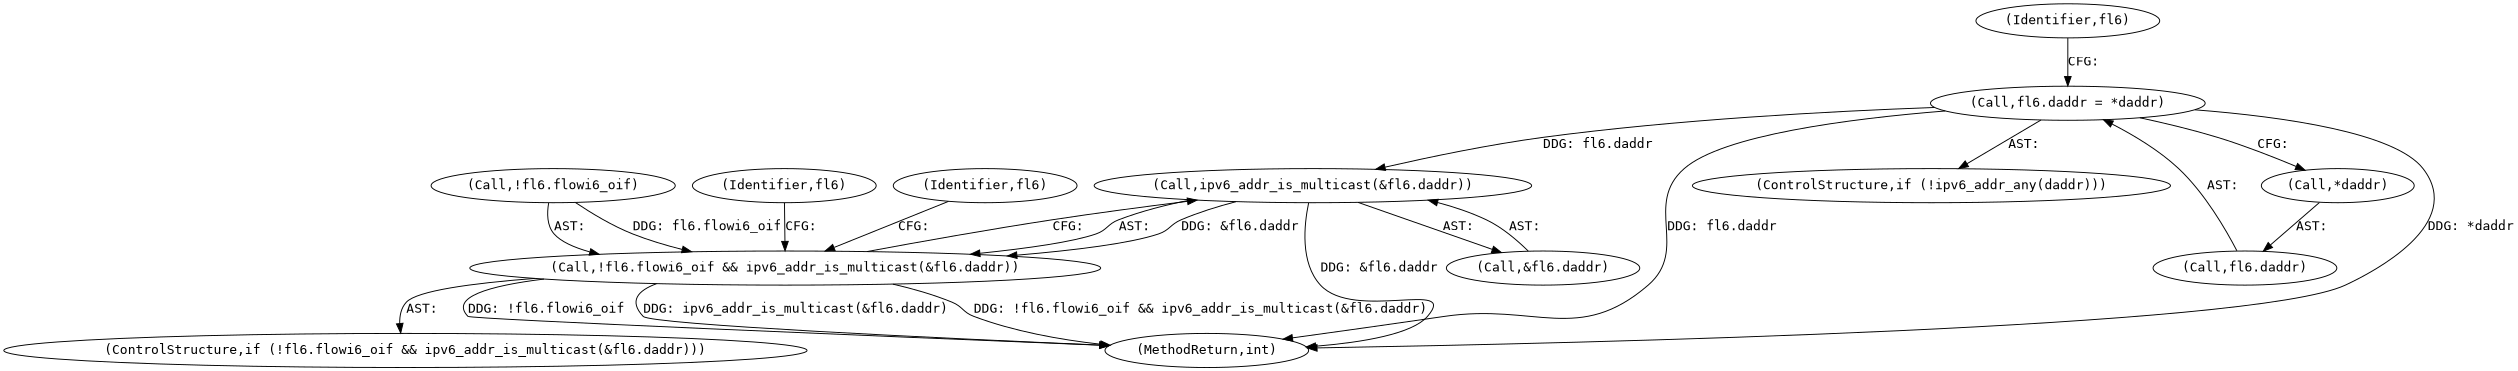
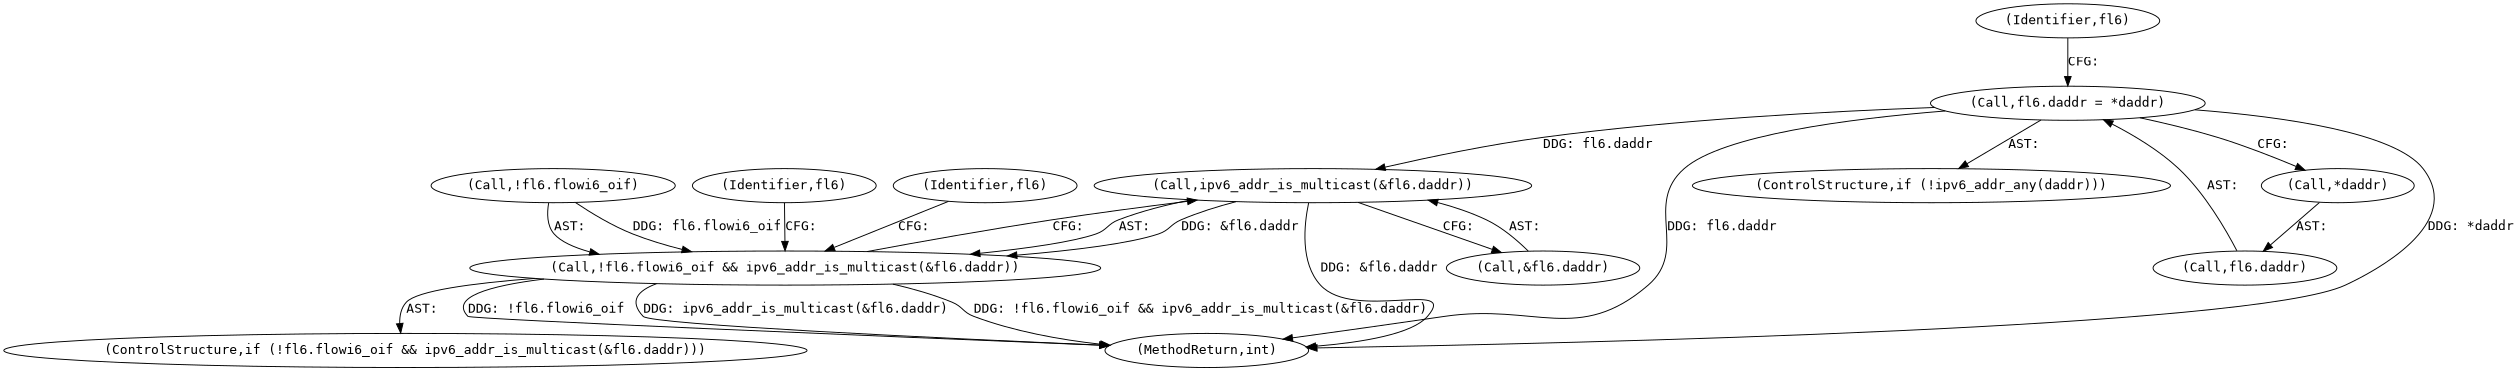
edge "(Call,ipv6_addr_is_multicast(&fl6.daddr))" -> "(Call,&fl6.daddr)": label "AST: " -> "CFG: "
